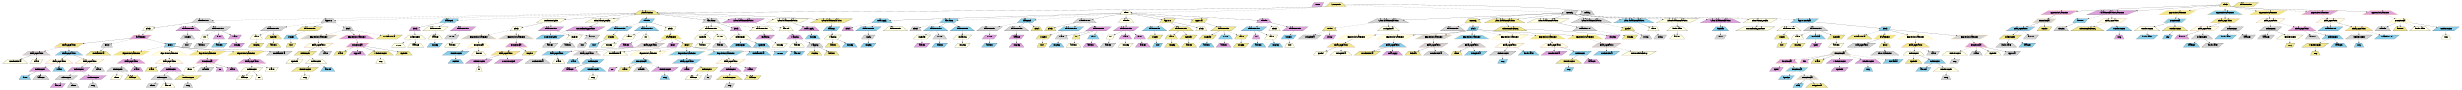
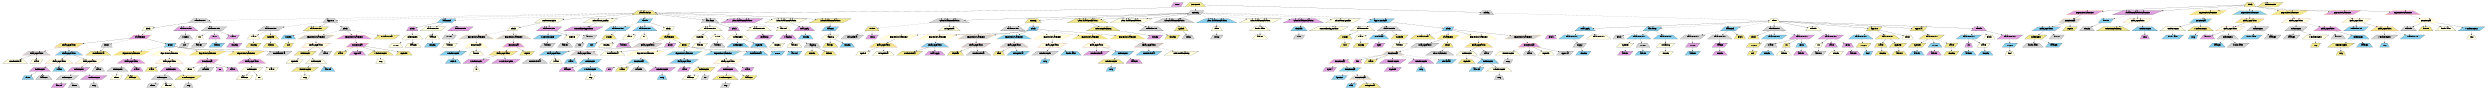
edge "SourceUnit" -> "Token": now "solidity" -> "Token"
